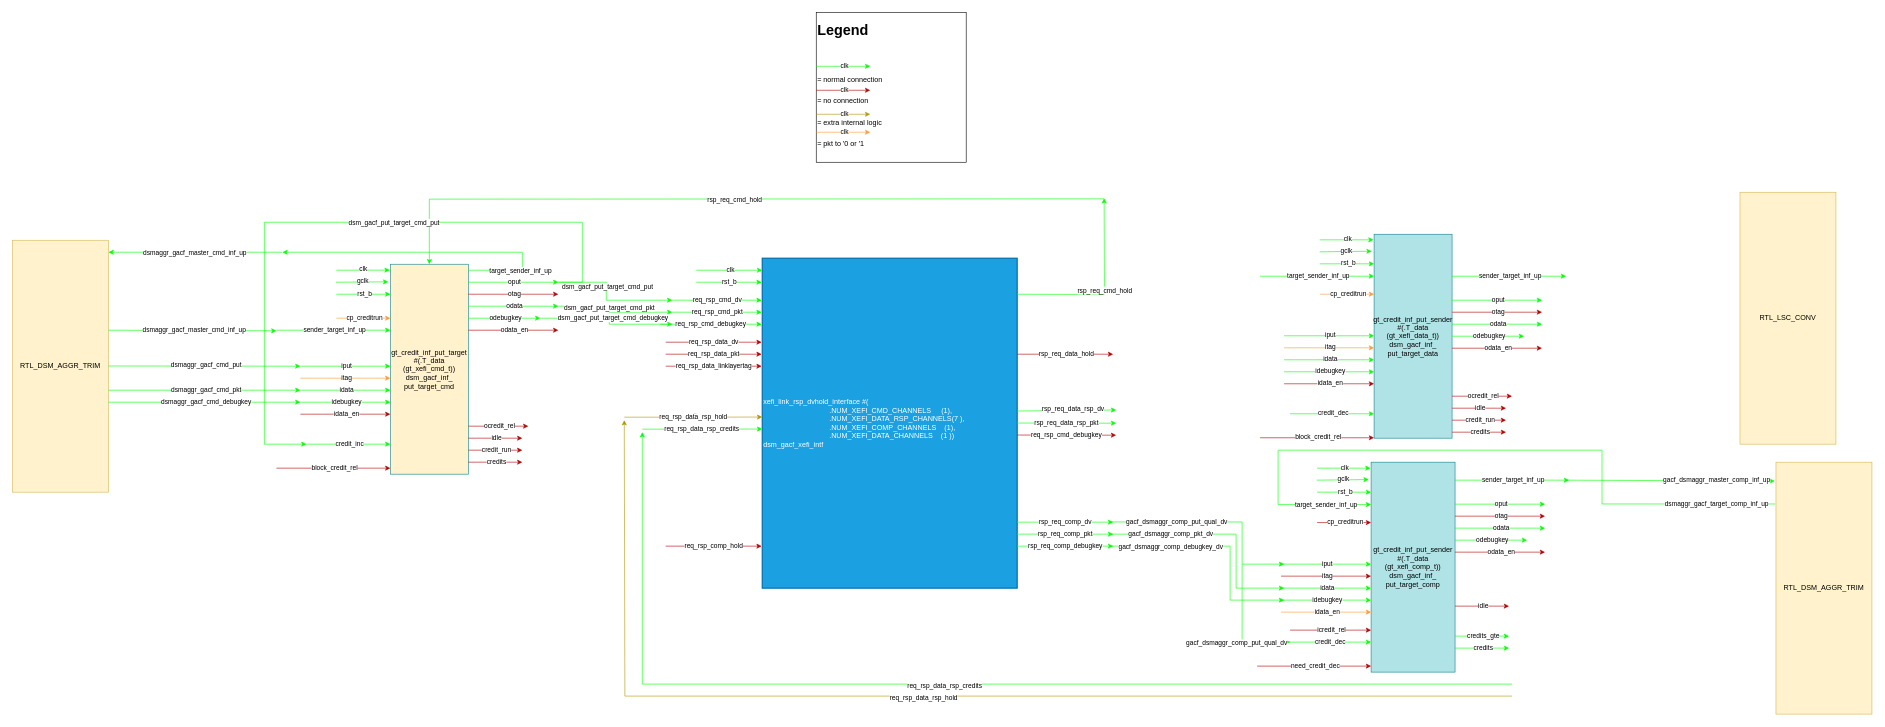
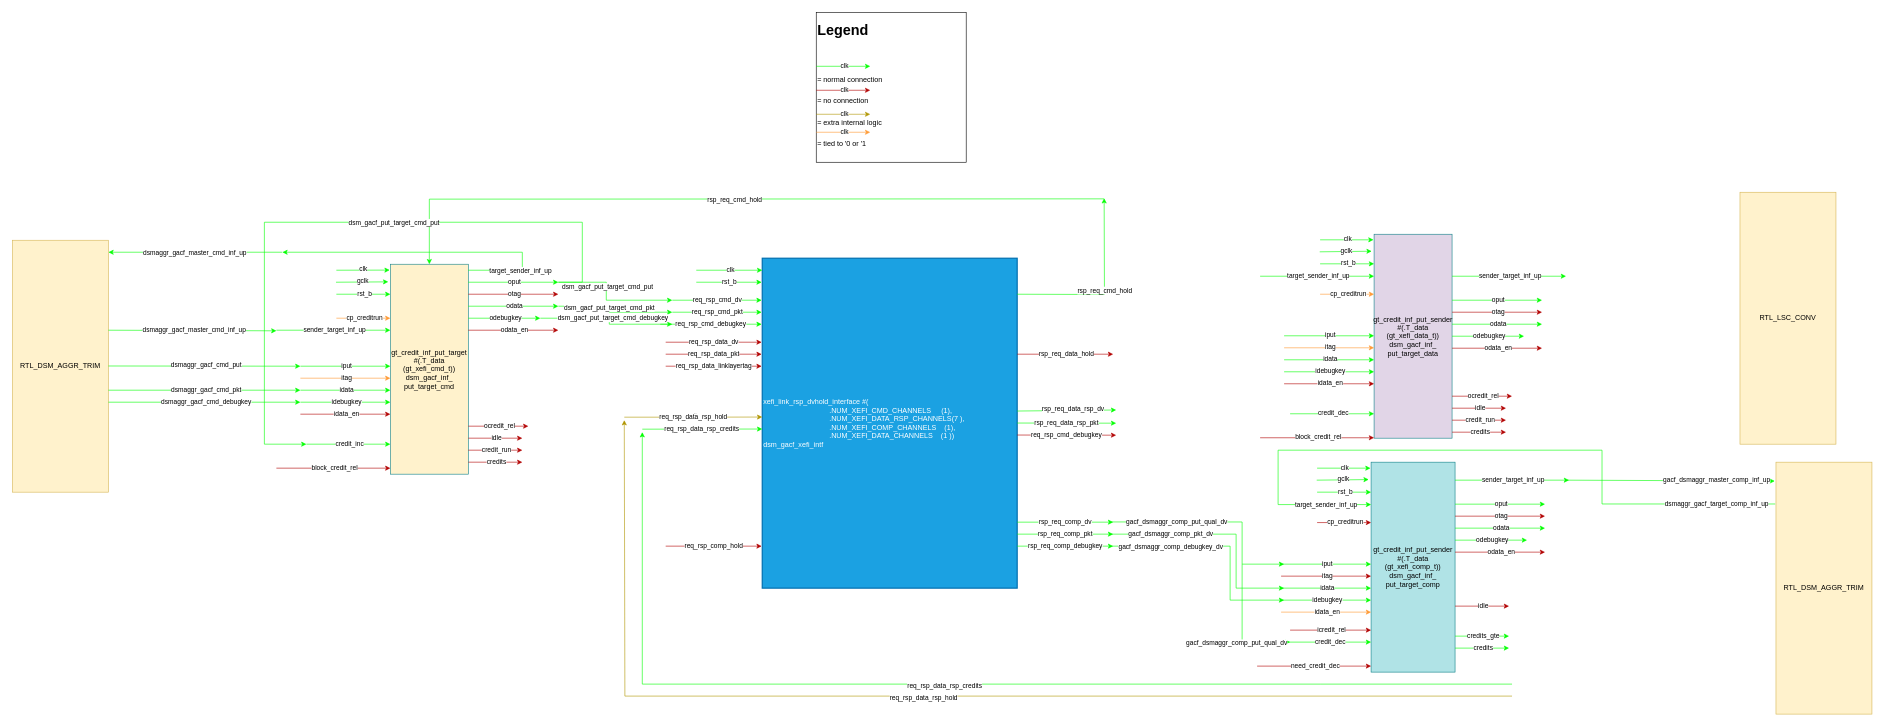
node "Legend = normal connection = no connection = extra internal logic = pkt to '0 or '1": label "Legend = normal connection = no connection = extra internal logic = pkt to '0 or '1" -> "Legend = normal connection = no connection = extra internal logic = tied to '0 or '1"
node "gt_credit_inf_put_sender #(.T_data (gt_xefi_data_t)) dsm_gacf_inf_ put_target_data": fillcolor #b0e3e6 -> #e1d5e7
